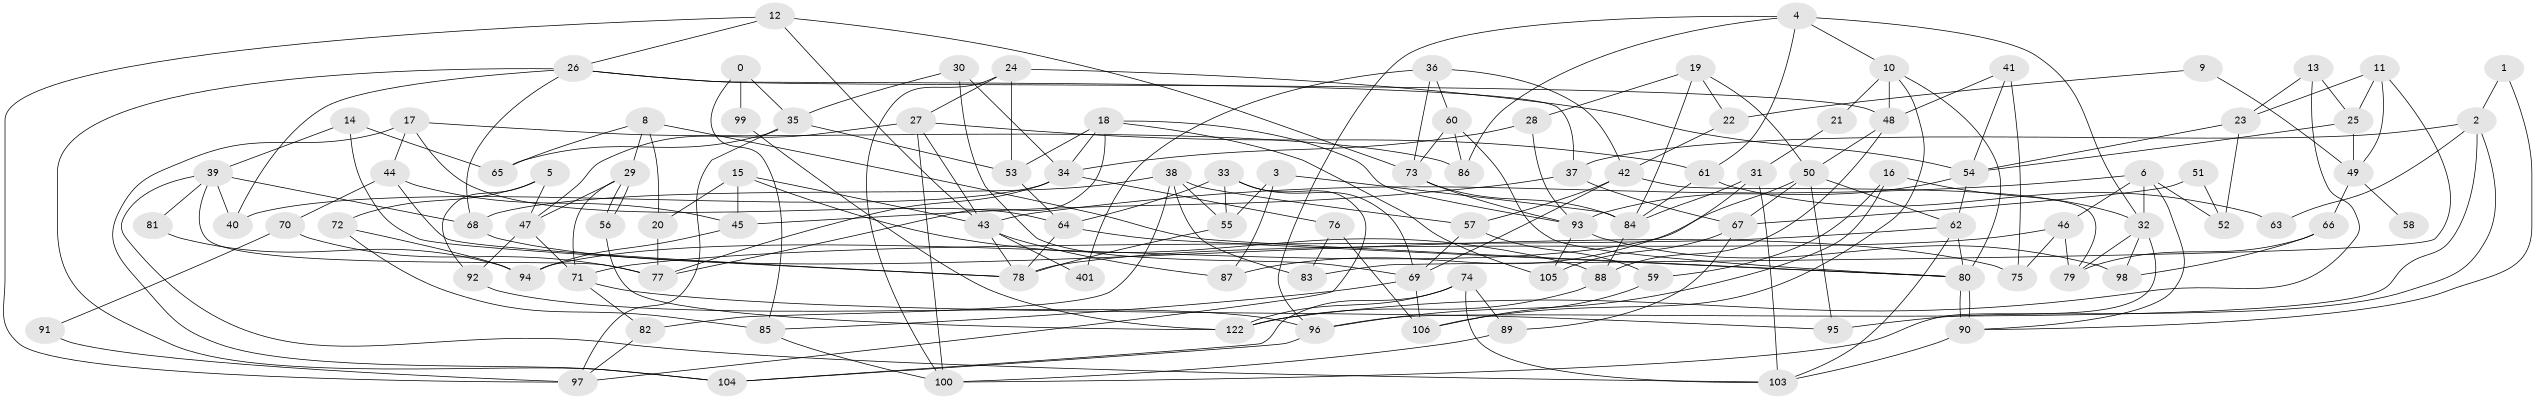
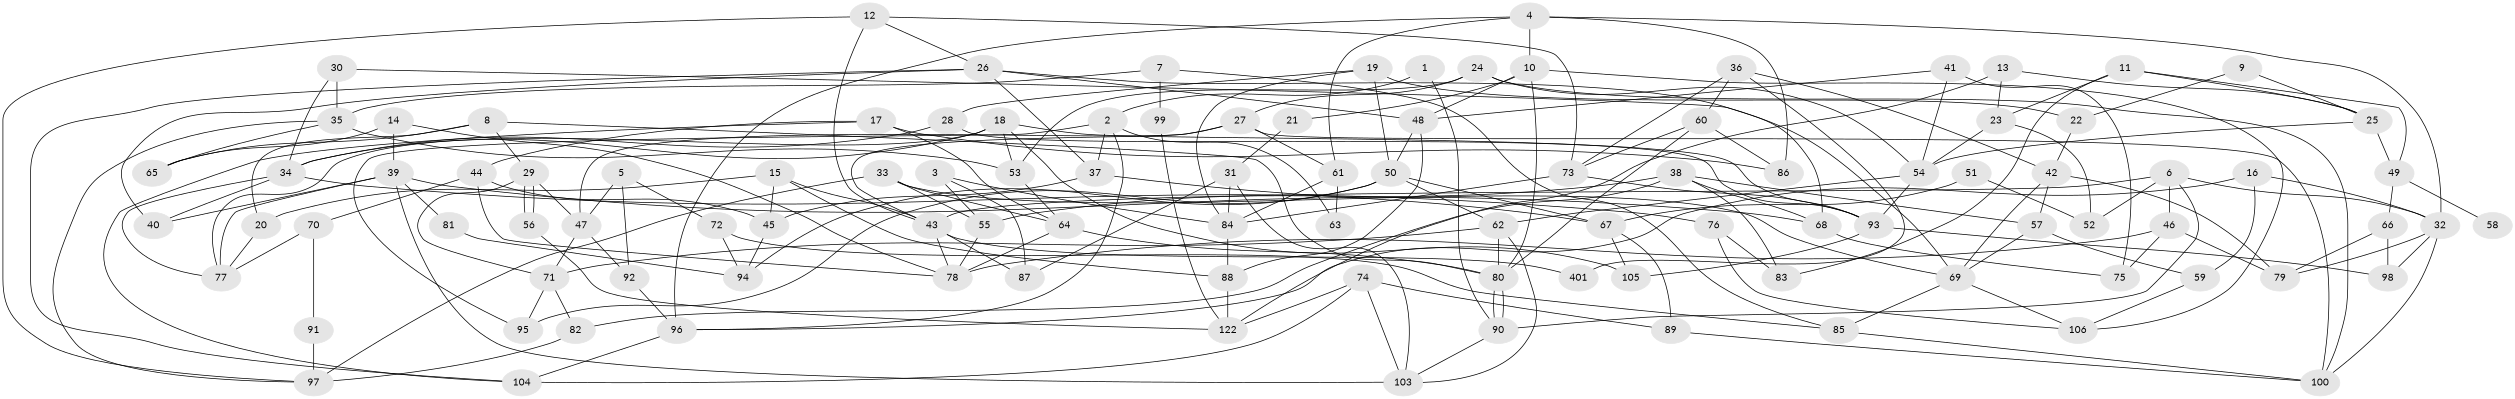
node "0": label "0" -> "7"
edge "9" -- "49": now "9" -- "25"
